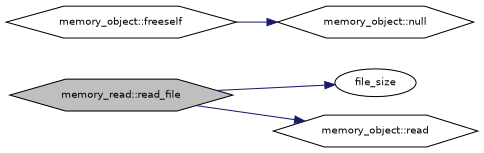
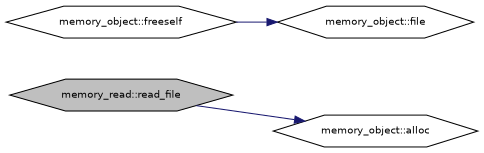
node "memory_object::null": label "memory_object::null" -> "memory_object::file"
node "file_size": removed
node "memory_object::read": label "memory_object::read" -> "memory_object::alloc"
